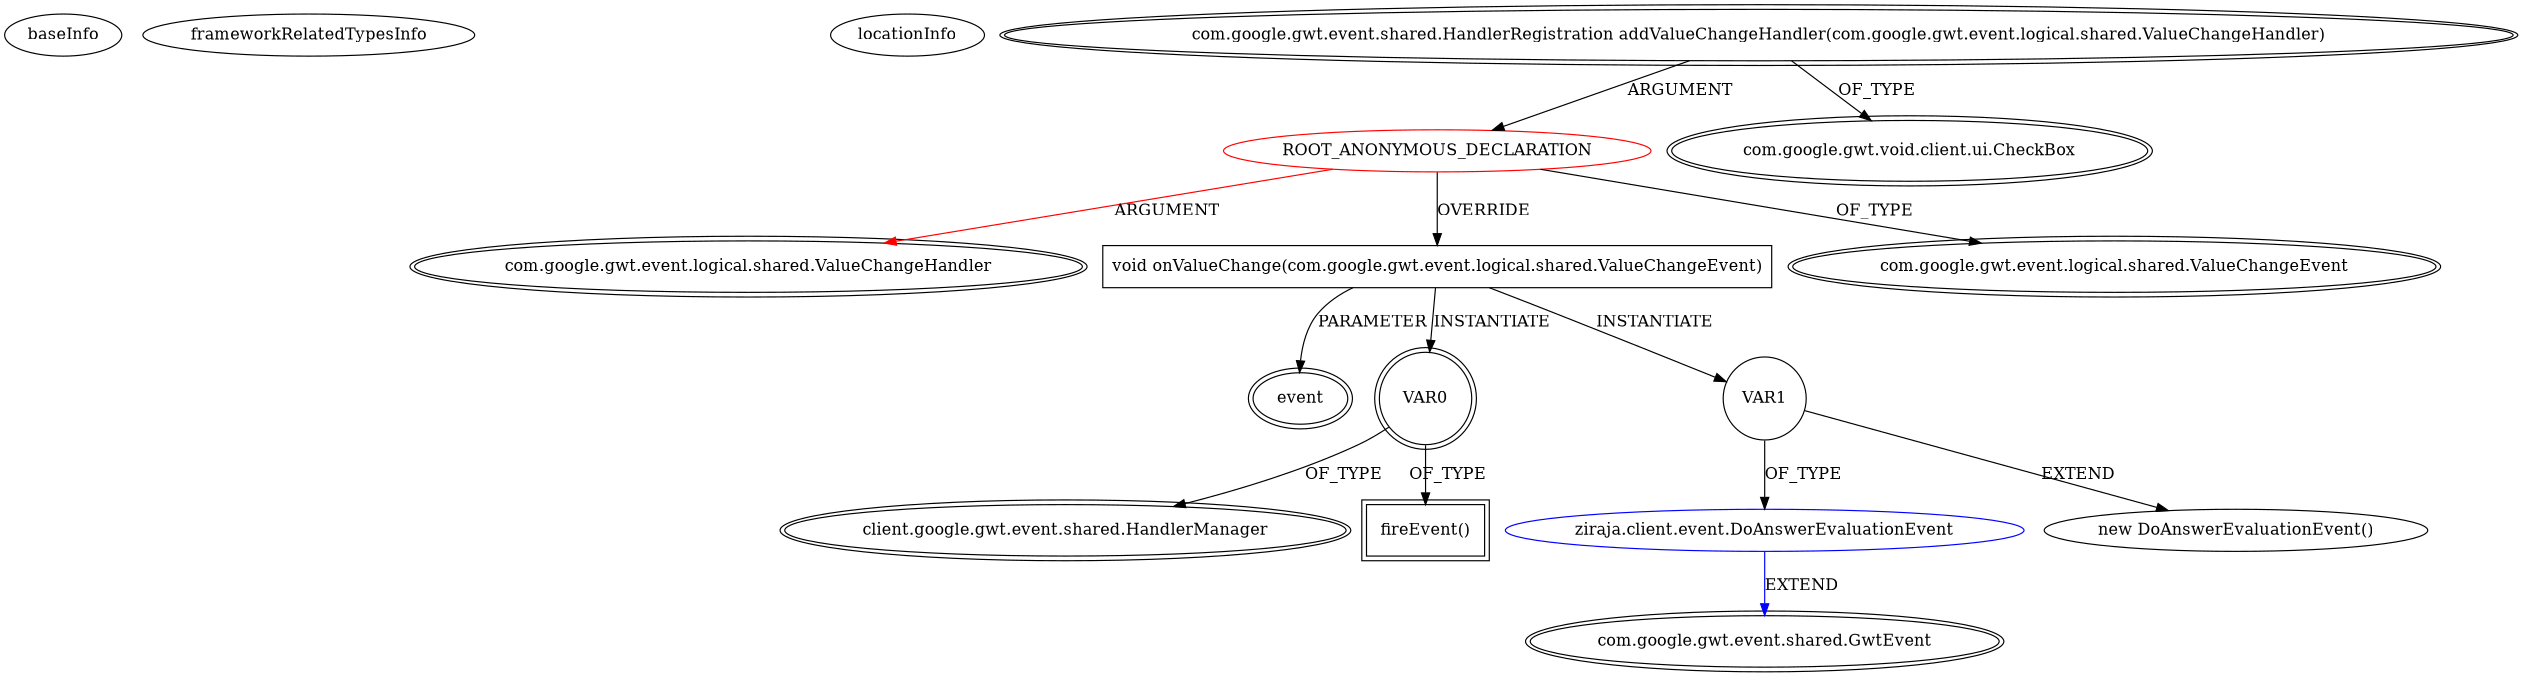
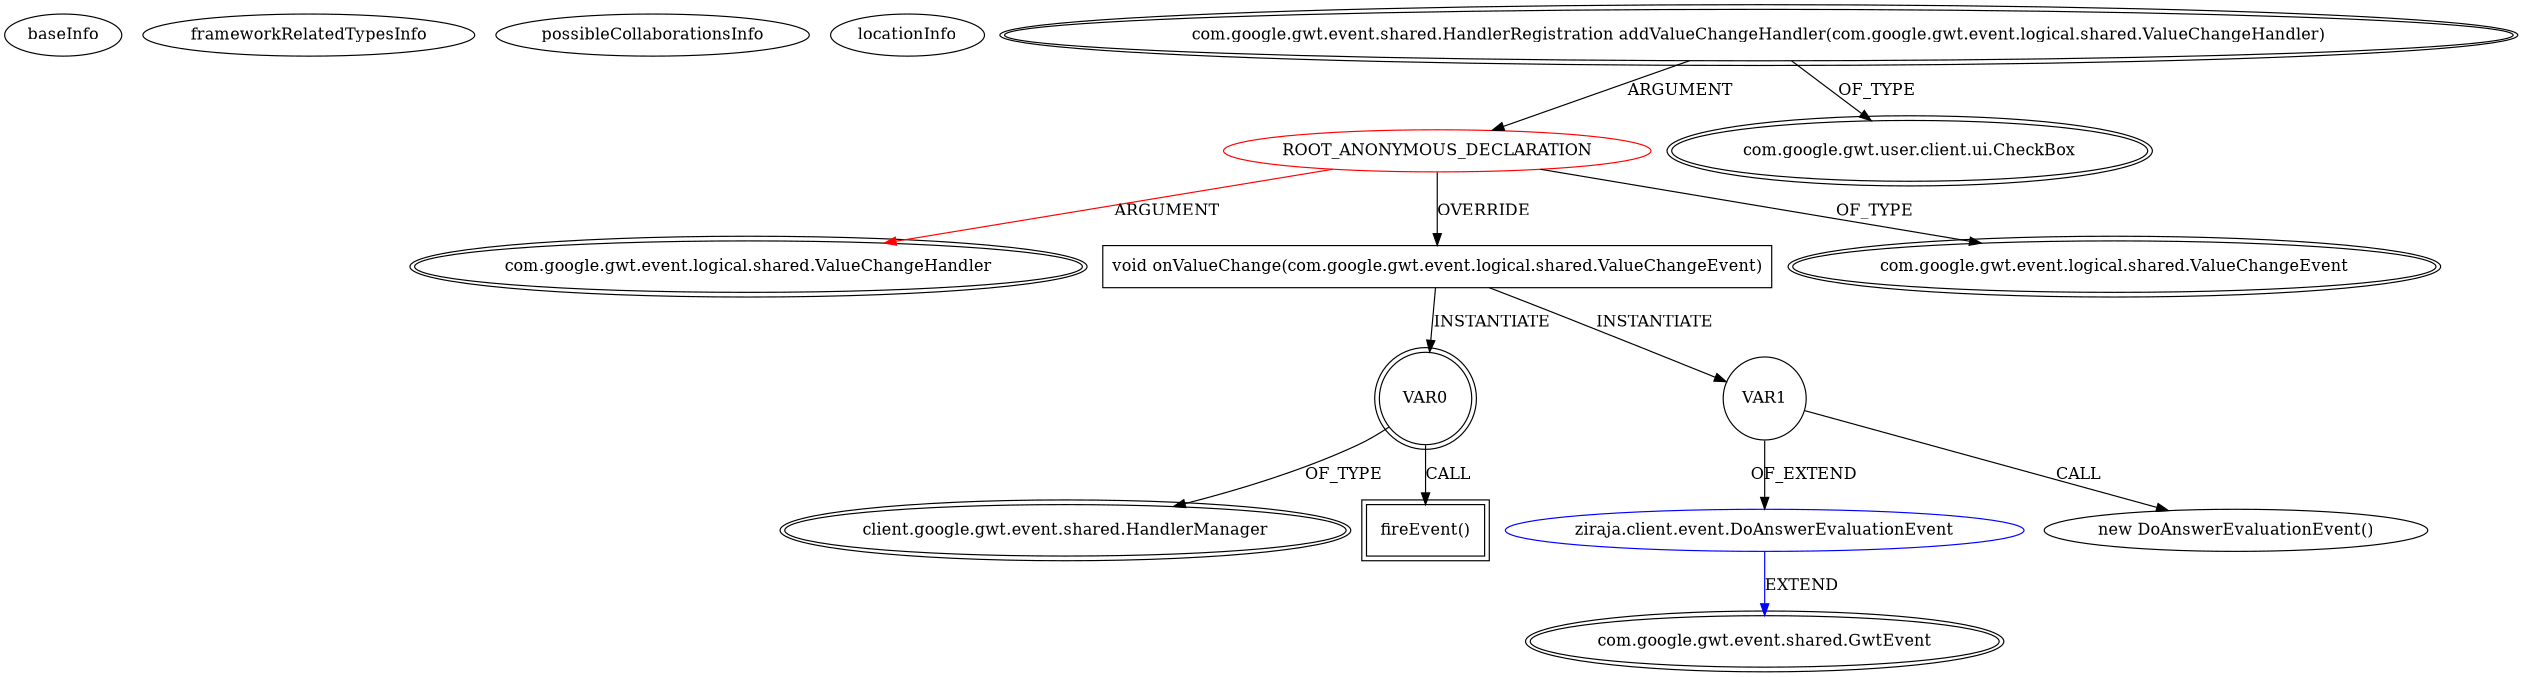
node "possibleCollaborationsInfo": added
node "com.google.gwt.void.client.ui.CheckBox": label "com.google.gwt.void.client.ui.CheckBox" -> "com.google.gwt.user.client.ui.CheckBox"
node "event": removed
edge "VAR0" -> "fireEvent()": label "OF_TYPE" -> "CALL"
edge "VAR1" -> "ziraja.client.event.DoAnswerEvaluationEvent": label "OF_TYPE" -> "OF_EXTEND"
edge "VAR1" -> "new DoAnswerEvaluationEvent()": label "EXTEND" -> "CALL"
